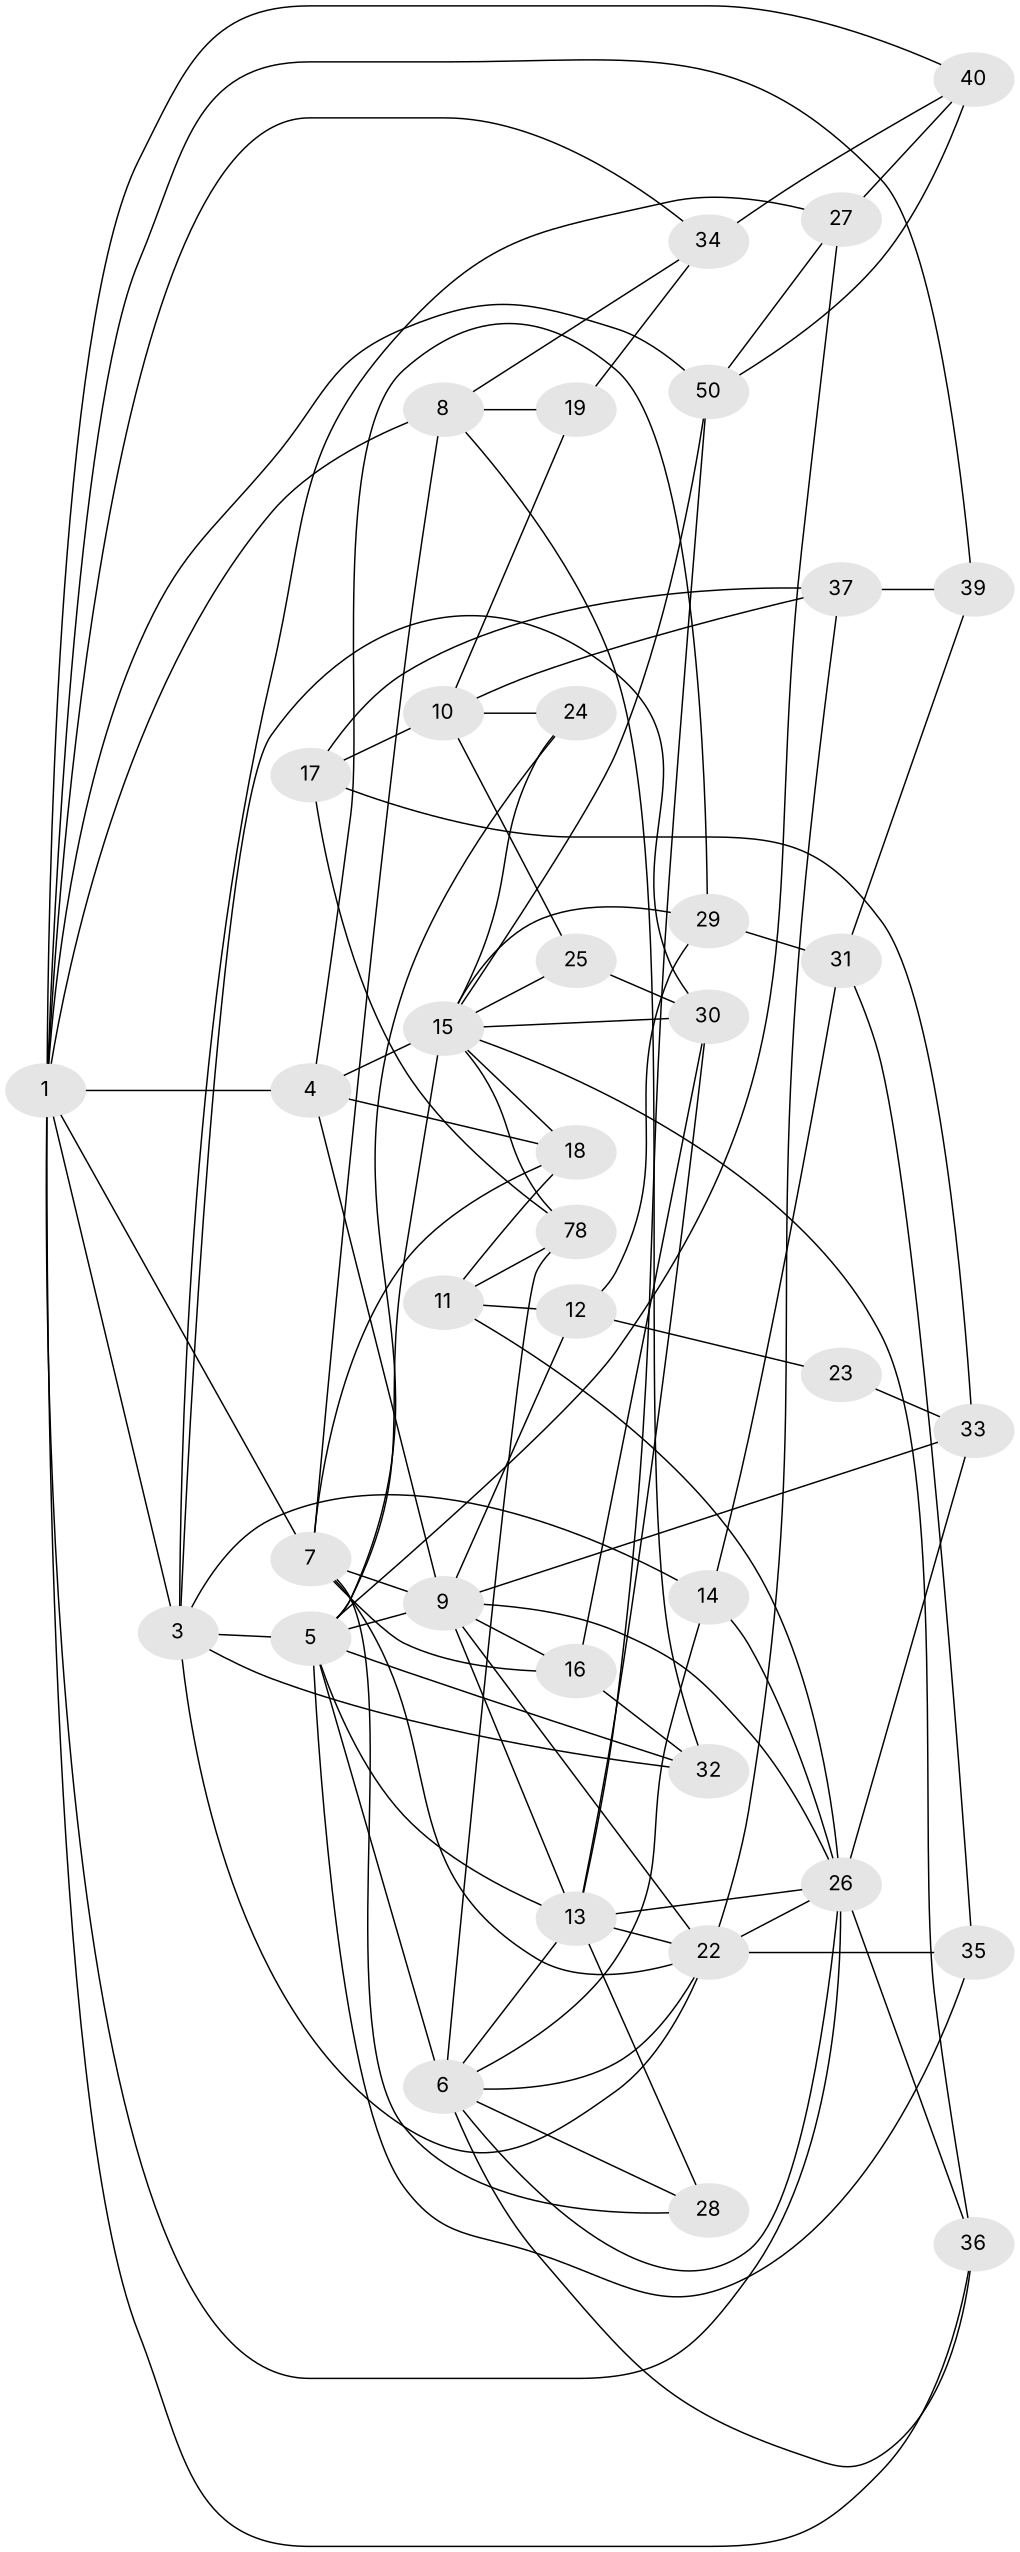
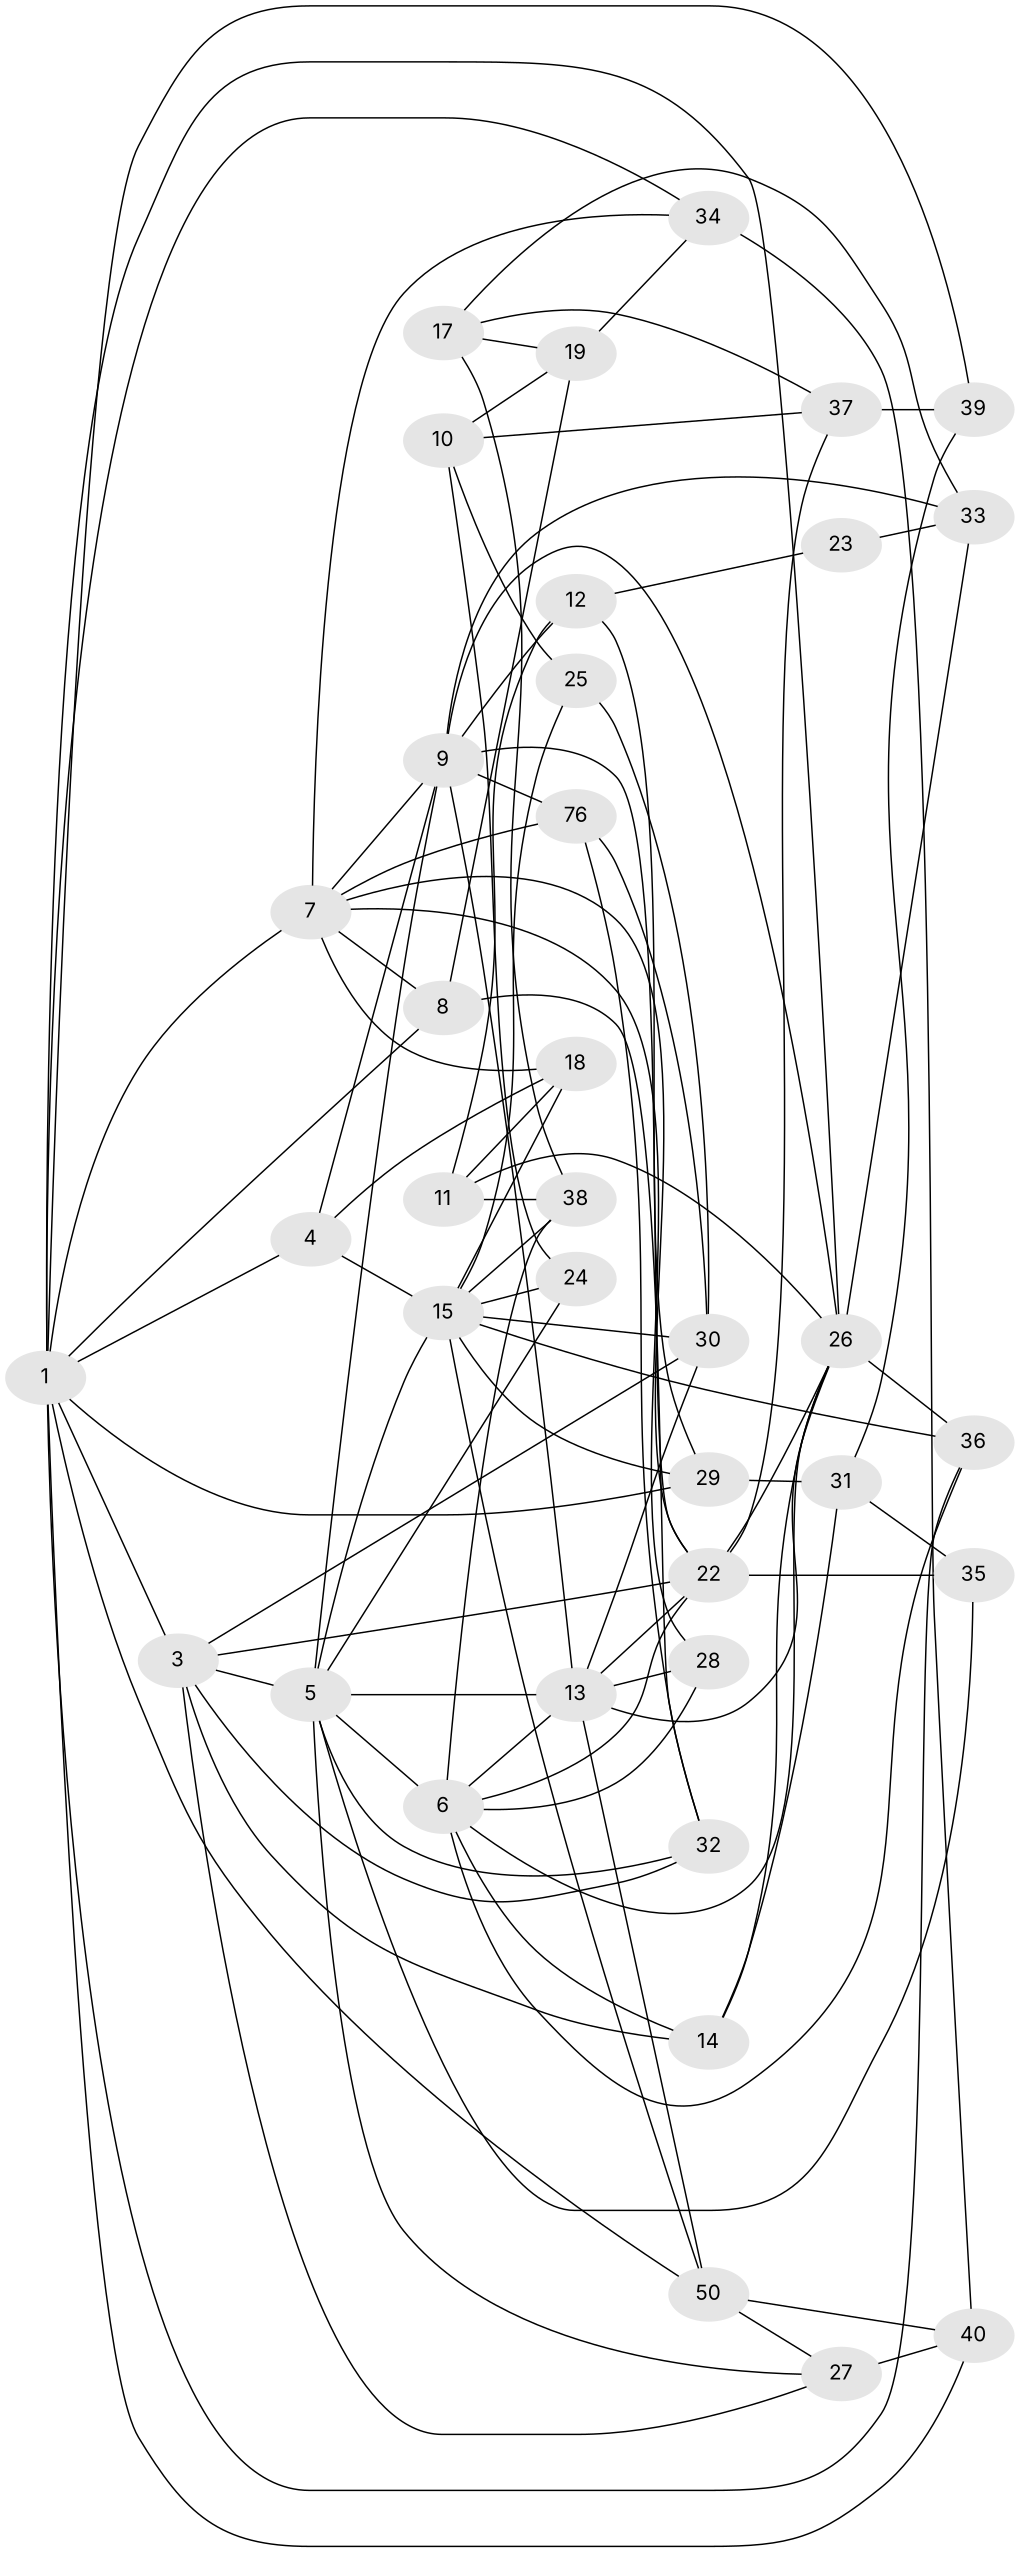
edge "34" -- "8": now "34" -- "7"
edge "29" -- "4": now "29" -- "1"
edge "10" -- "17": now "19" -- "17"
node "78": label "78" -> "38"
node "16": label "16" -> "76"
